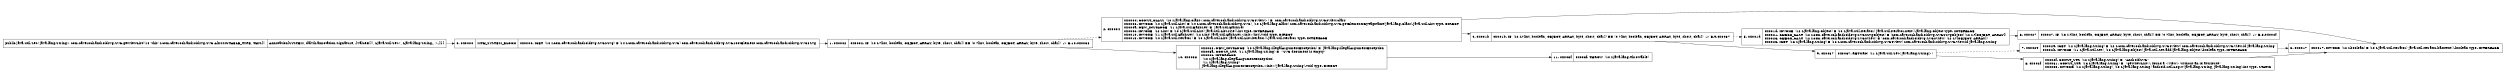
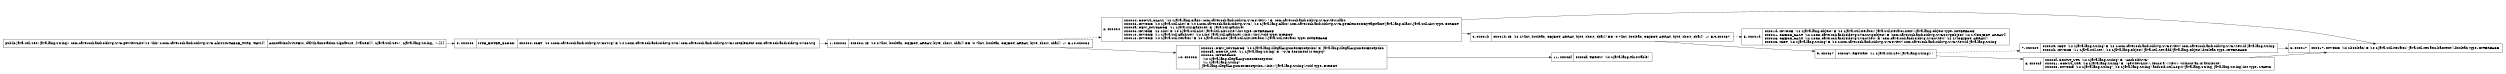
node "6: 0x0027": removed
node "0: 0x0000": text "MTH_SYSTEM_BLOCK" -> "MTH_ENTER_BLOCK"
